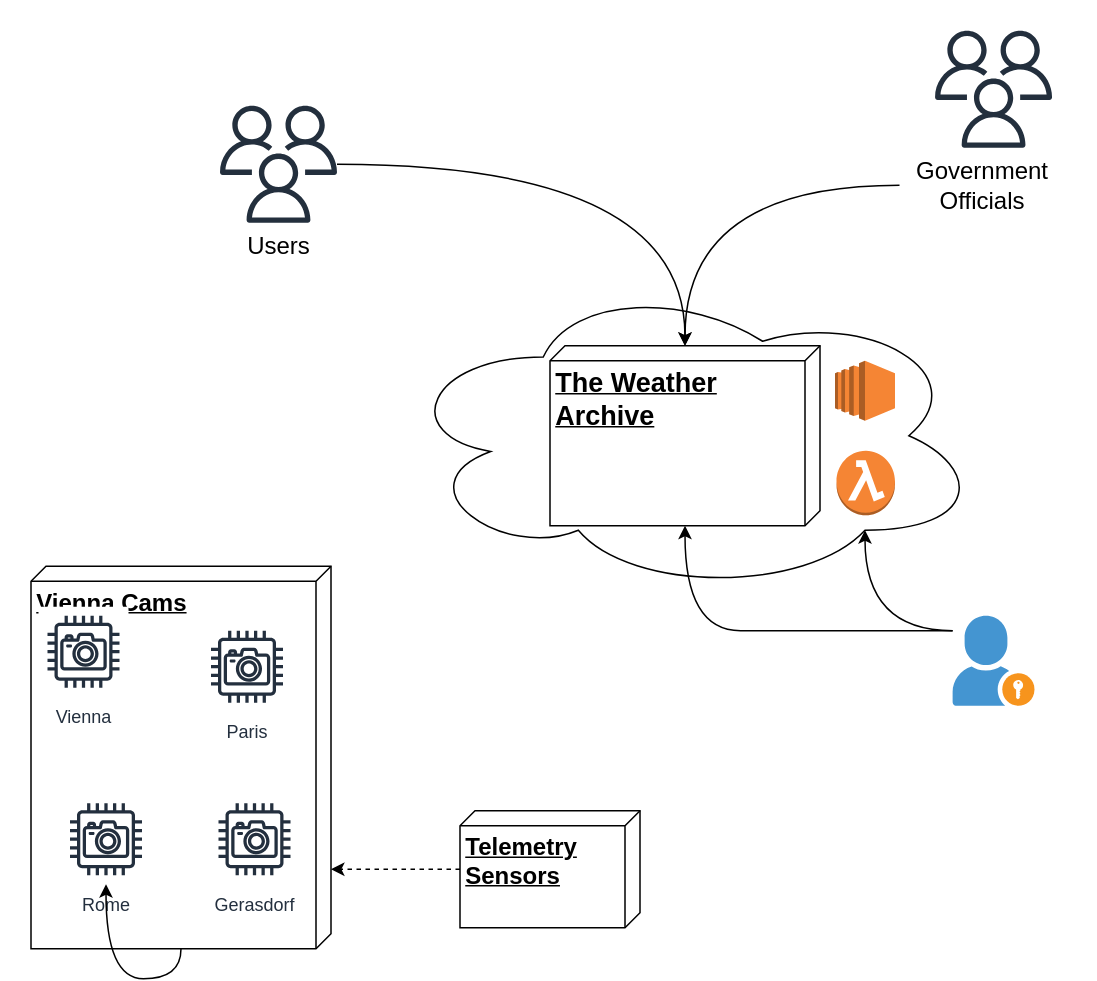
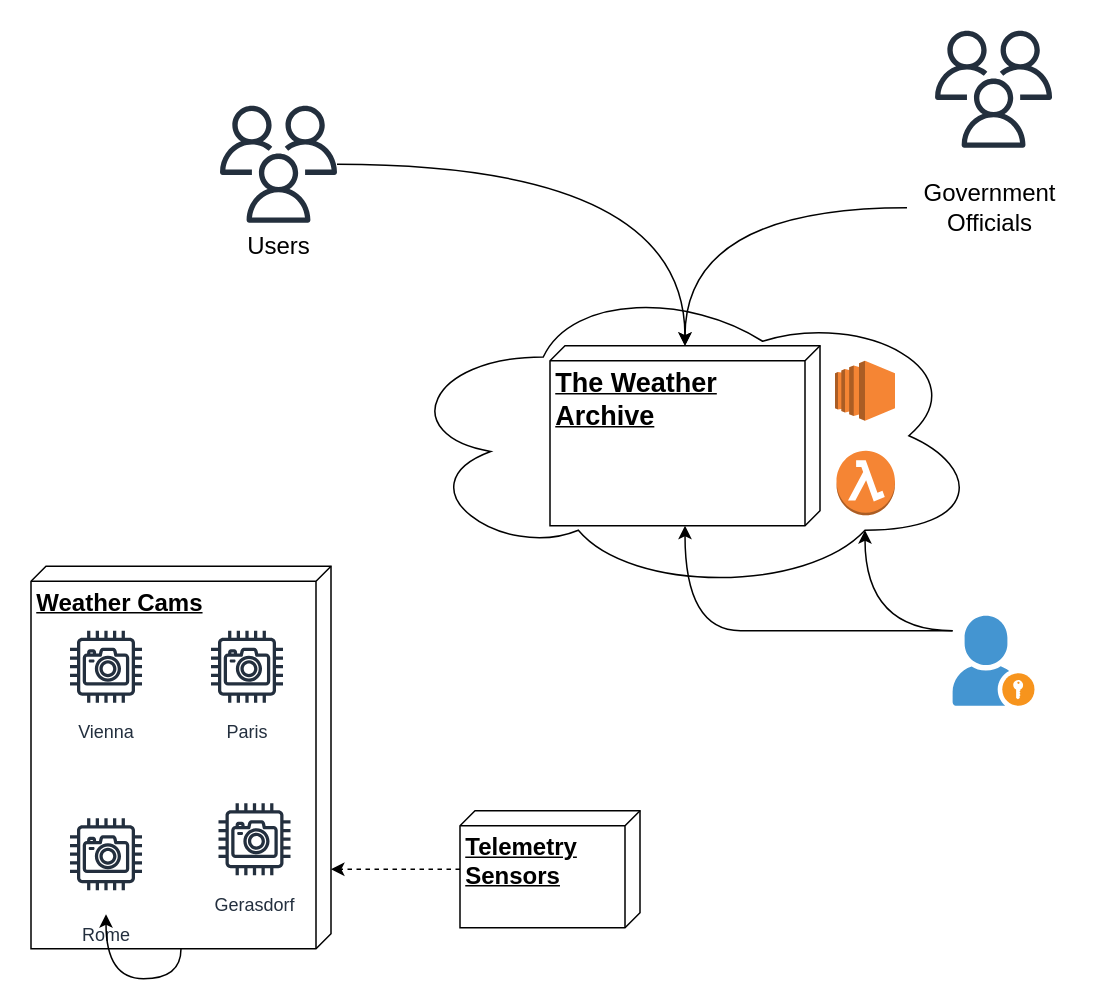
node "Government Officials": moved (982, 185) -> (989, 208)
node "Vienna Cams": label "Vienna Cams" -> "Weather Cams"
node "Vienna": moved (83, 652) -> (106, 667)
node "Rome": size 90x90 -> 90x120
